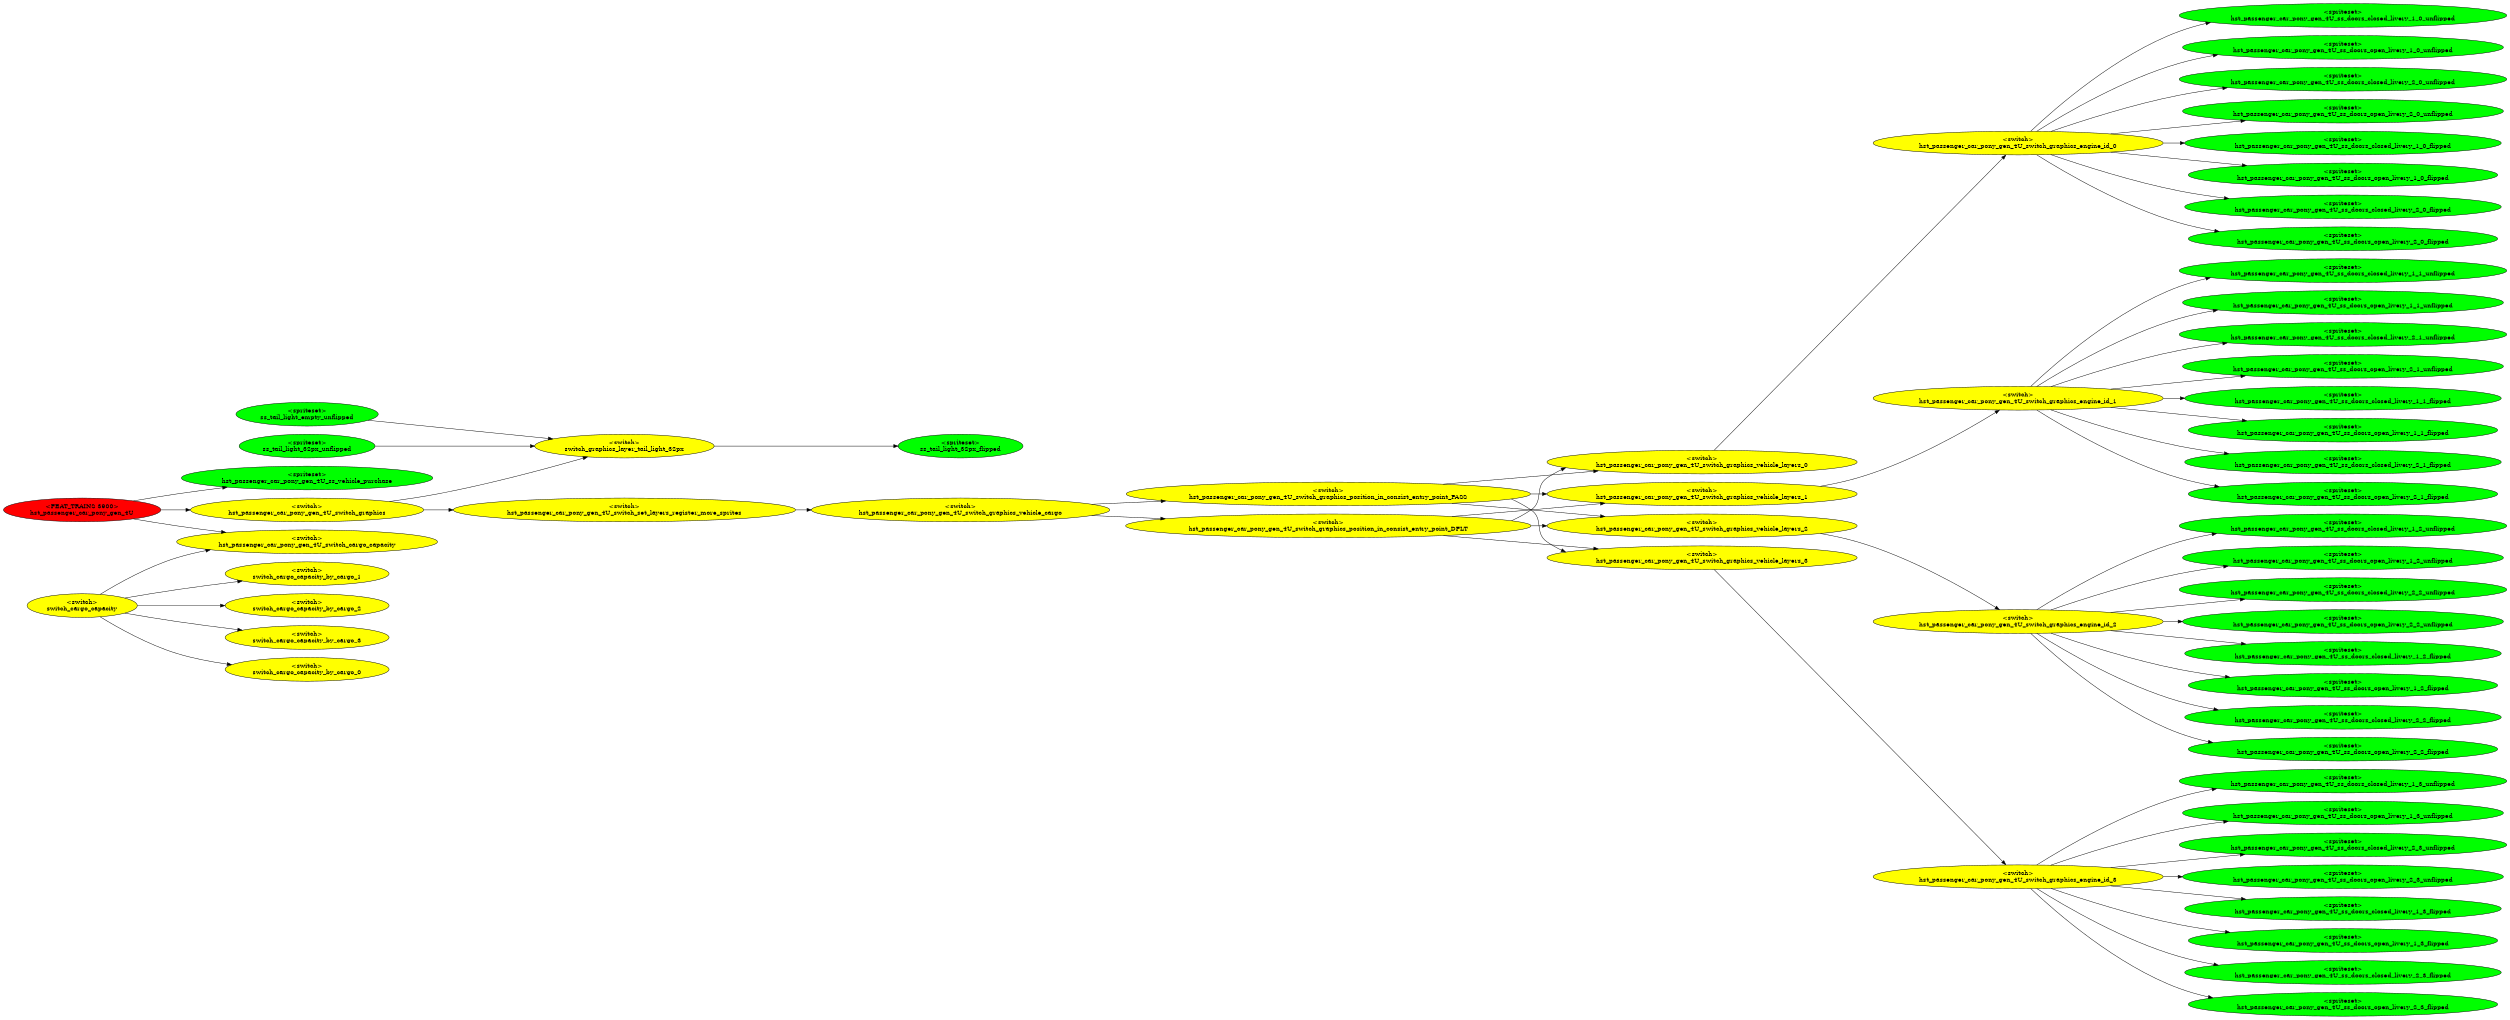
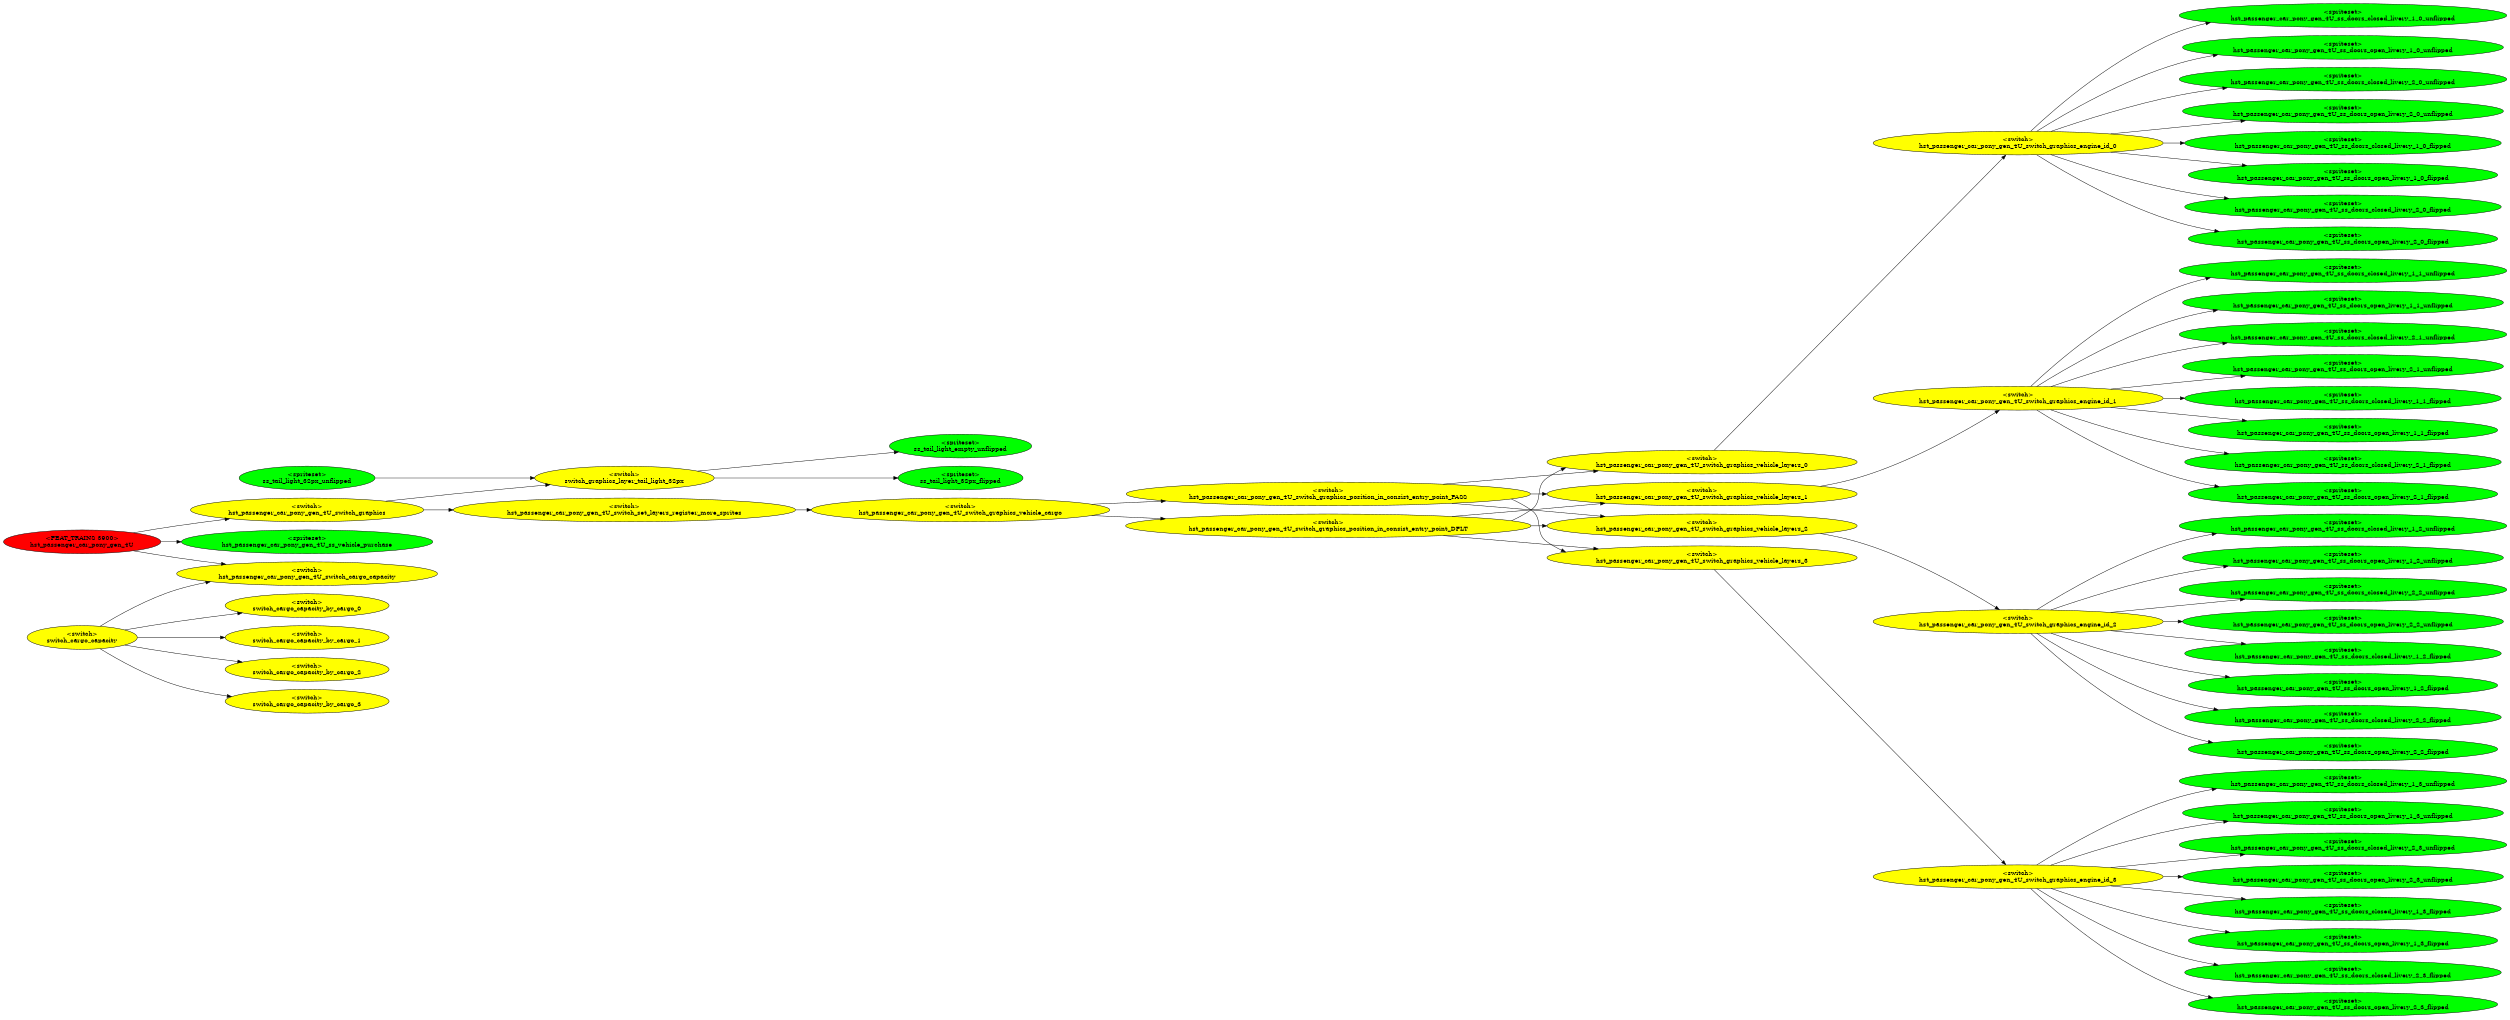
edge "<spriteset> ss_tail_light_empty_unflipped" -> "<switch> switch_graphics_layer_tail_light_32px": reversed
